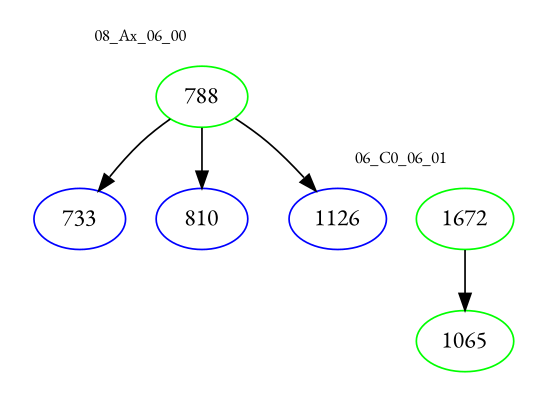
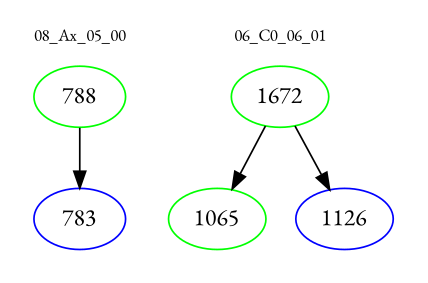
cluster "08_Ax_06_00": label "08_Ax_06_00" -> "08_Ax_05_00"
edge "788" -> "1126": now "1672" -> "1126"
node "733": label "733" -> "783"
node "810": removed
